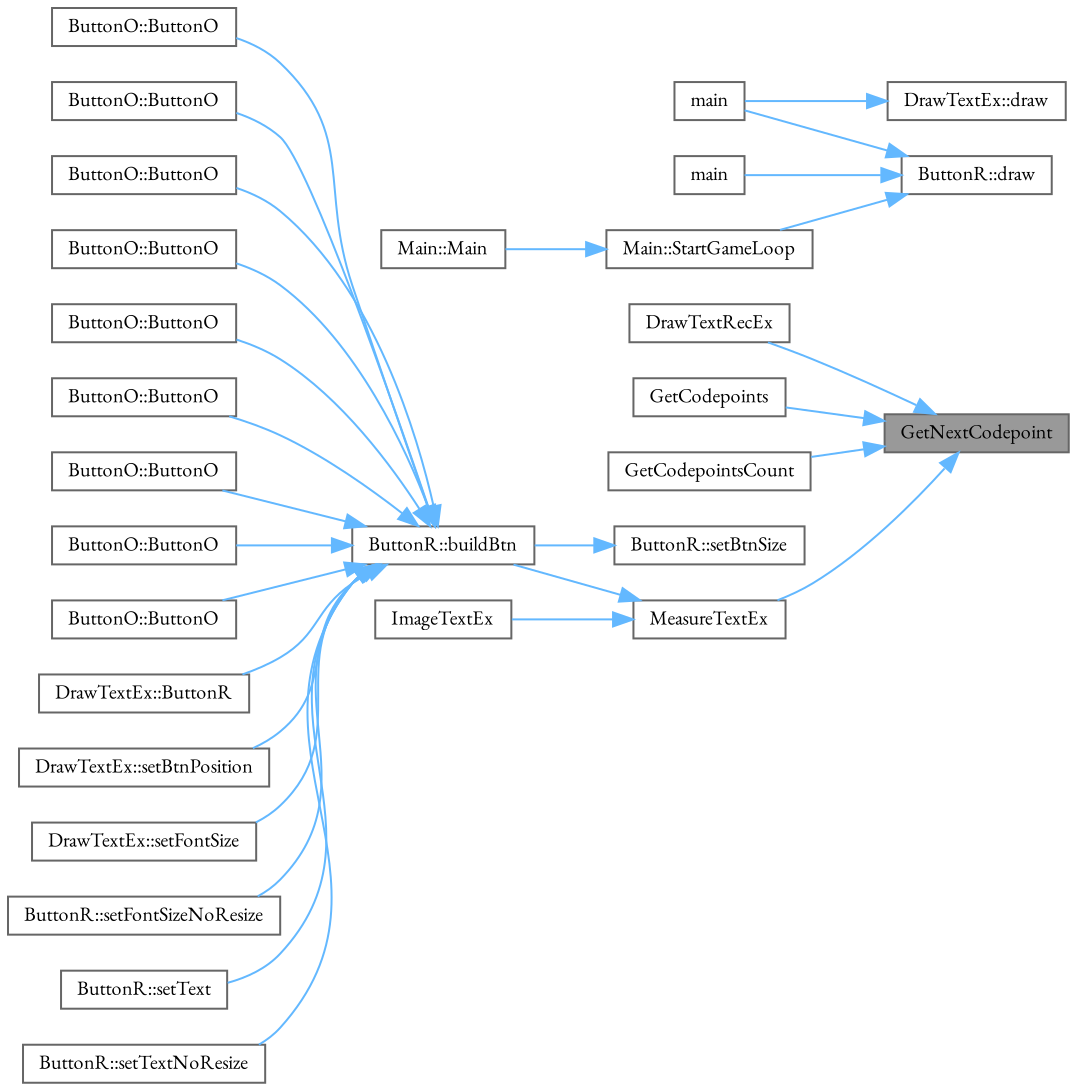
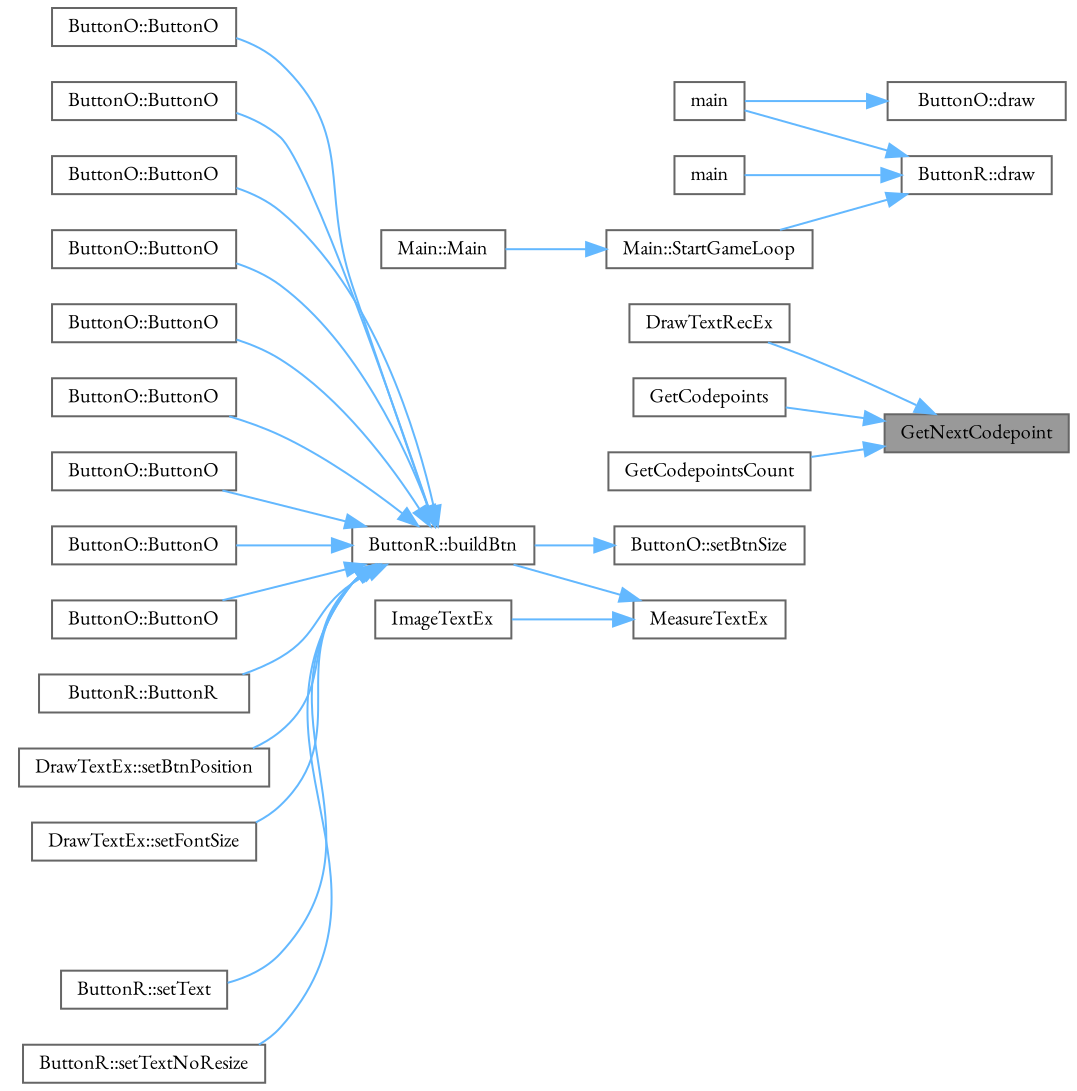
node "DrawTextEx::draw": label "DrawTextEx::draw" -> "ButtonO::draw"
edge "MeasureTextEx" -> "GetNextCodepoint": removed
node "ButtonR::setBtnSize": label "ButtonR::setBtnSize" -> "ButtonO::setBtnSize"
node "DrawTextEx::ButtonR": label "DrawTextEx::ButtonR" -> "ButtonR::ButtonR"
node "ButtonR::setFontSizeNoResize": removed
